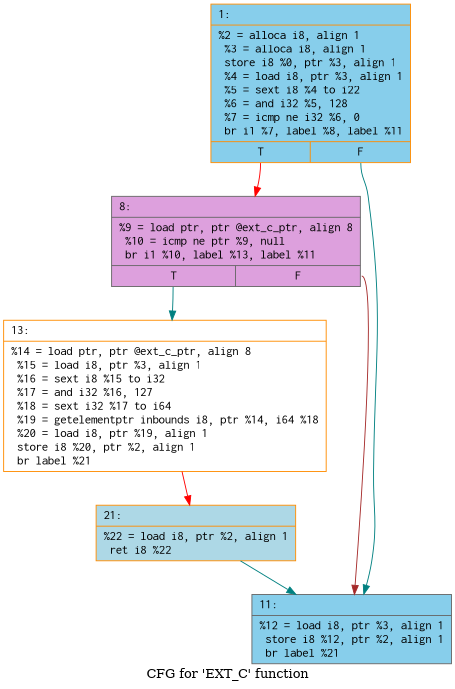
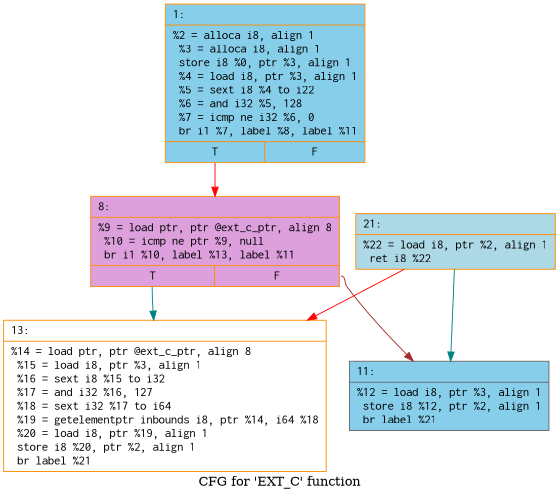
node "8:": color gray40 -> darkorange
edge "1:" -> "11:": removed
edge "13:" -> "21:": reversed
